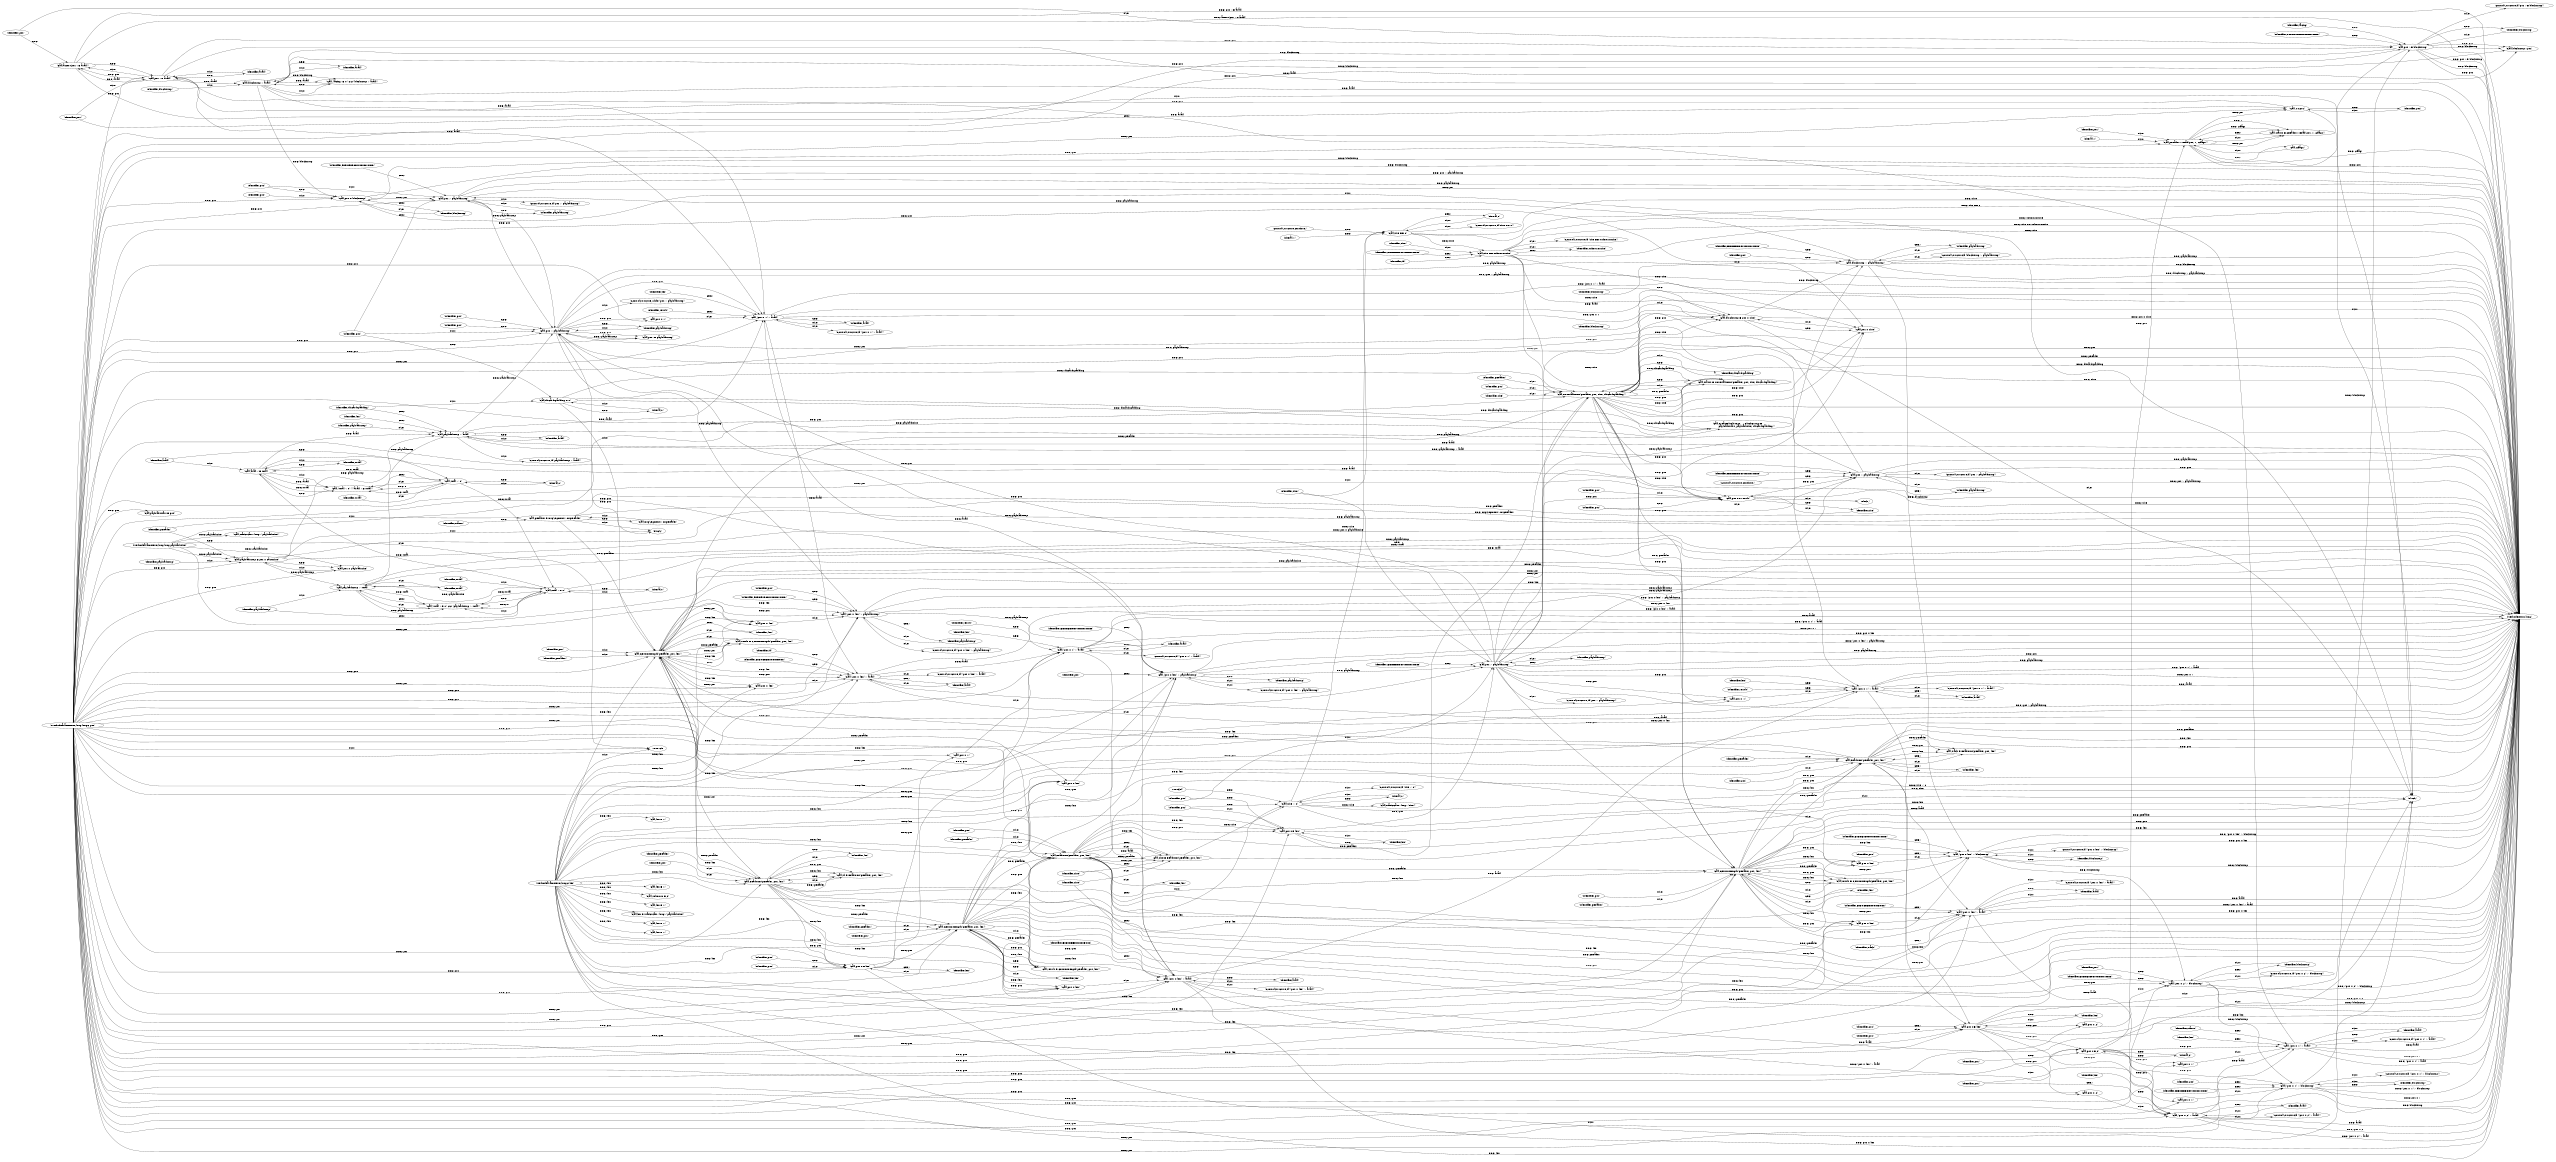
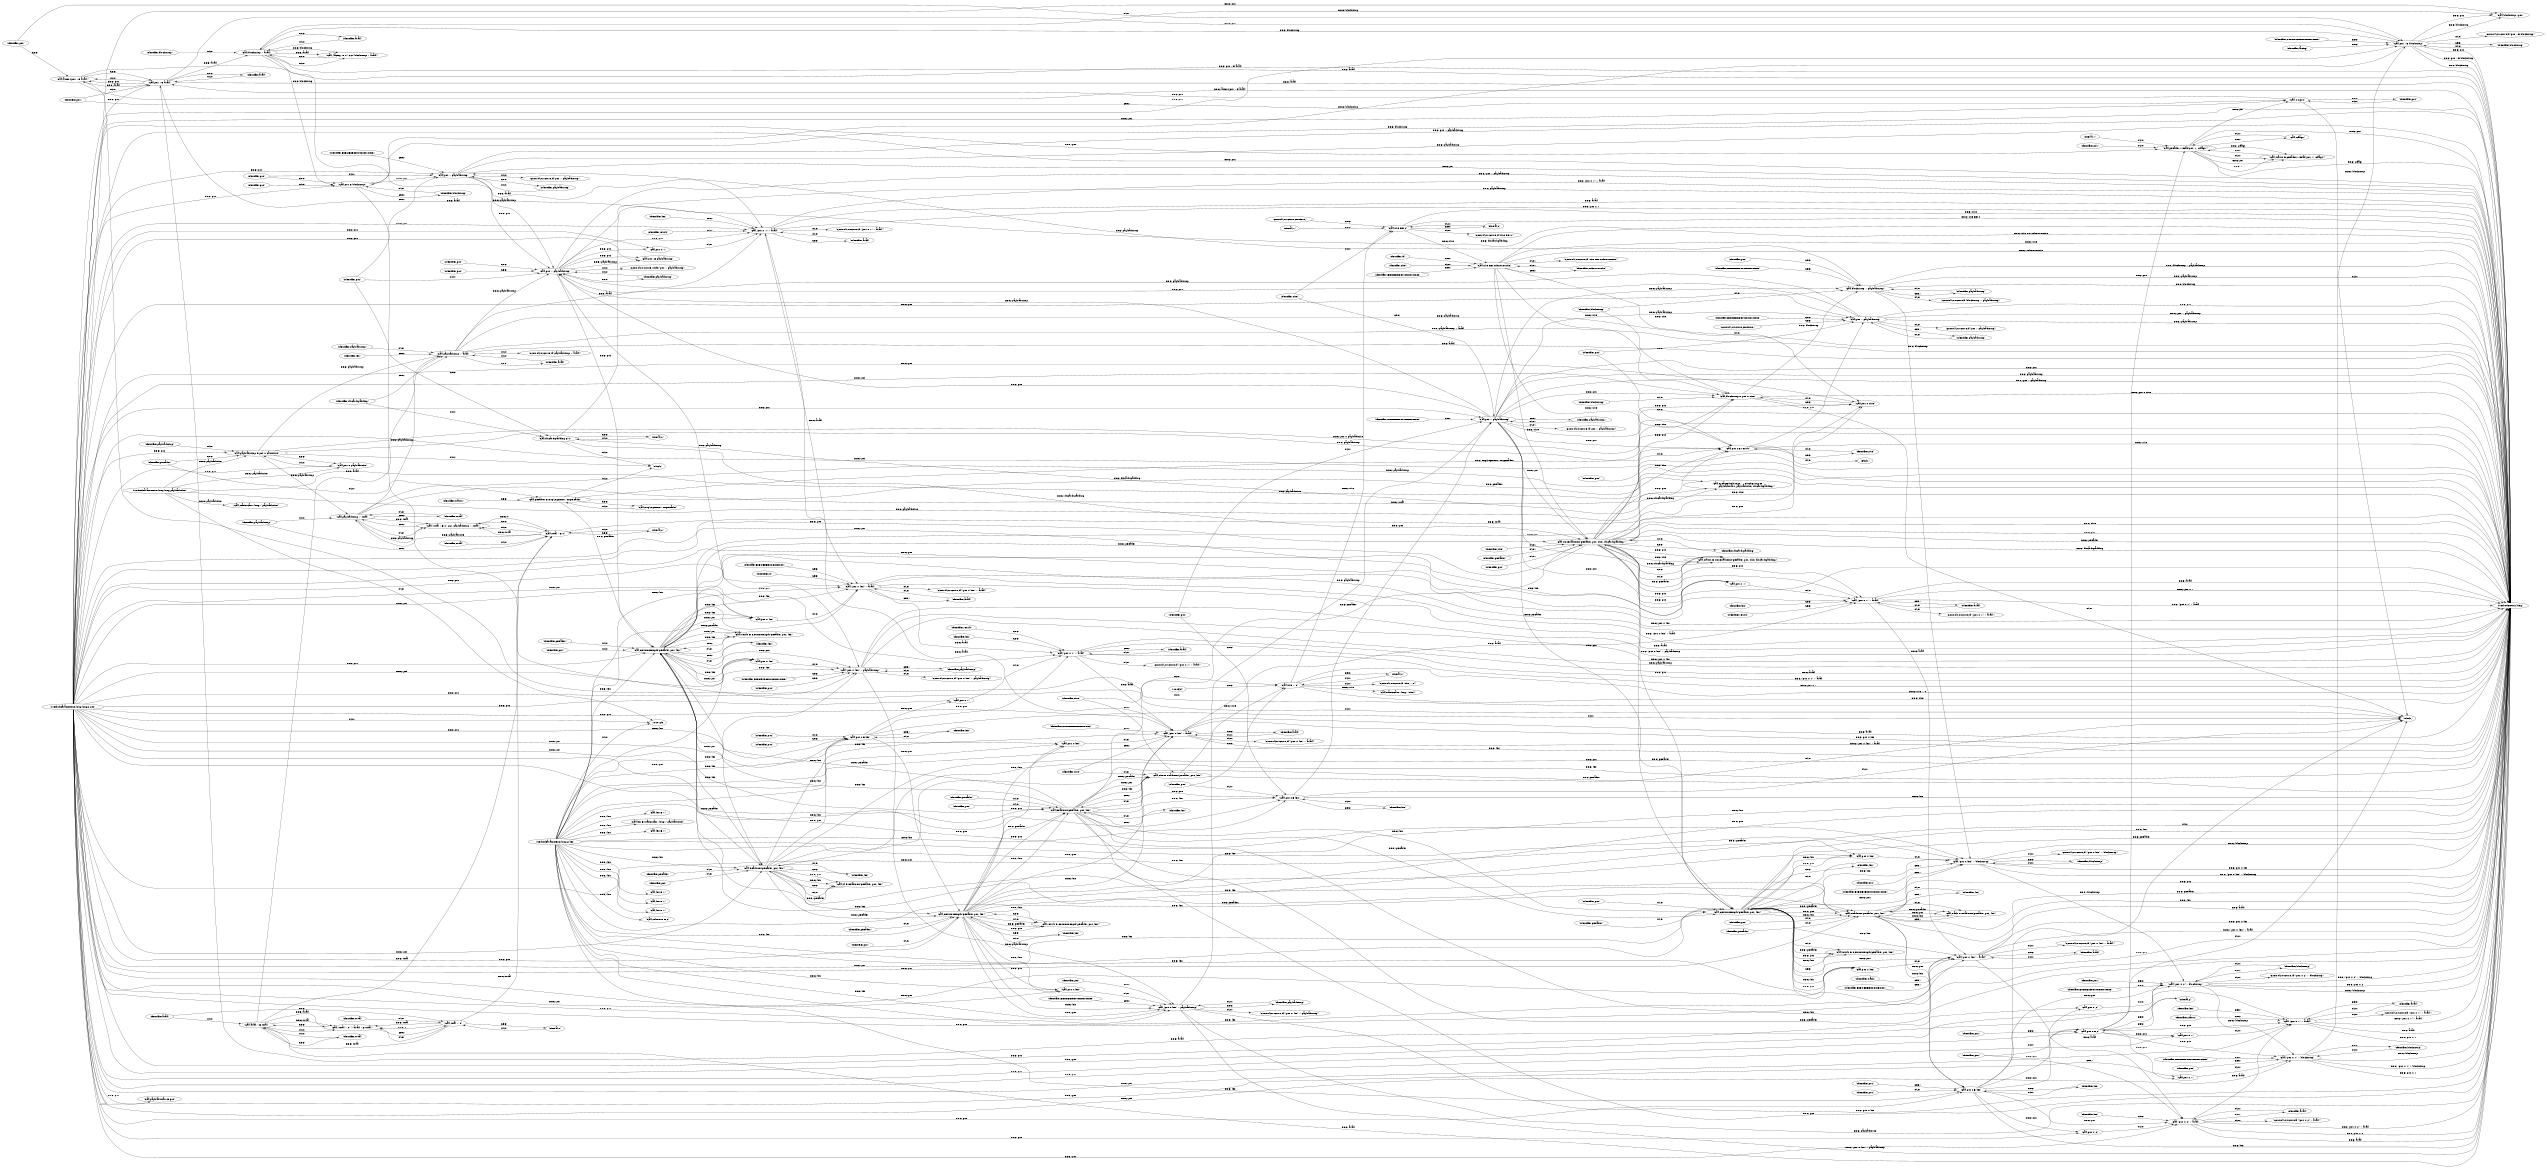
edge "(MethodParameterIn,long long& pos)" -> "(Call,pos < payload_stop)": removed, label "DDG: pos"
edge "(Call,size == unknown_size)" -> "(Call,UnserializeInt(pReader, pos, size, discard_padding))": label "DDG: pos" -> "DDG: size"
node "(ControlStructure,if ((pos + 1) > block_stop))": removed
